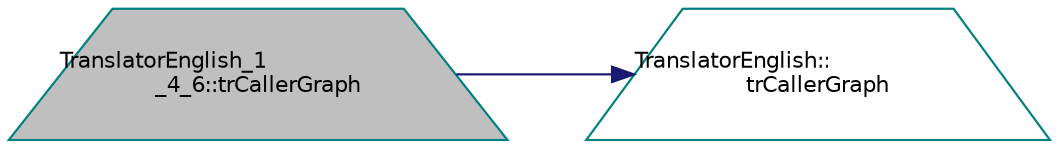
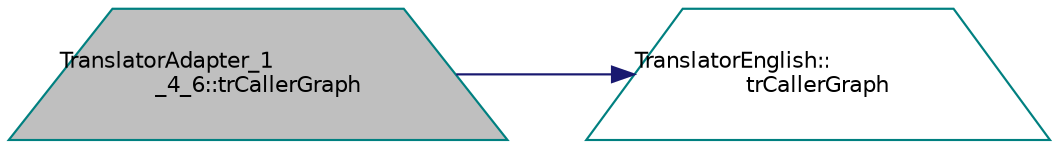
node "TranslatorEnglish_1 _4_6::trCallerGraph": label "TranslatorEnglish_1 _4_6::trCallerGraph" -> "TranslatorAdapter_1 _4_6::trCallerGraph"
